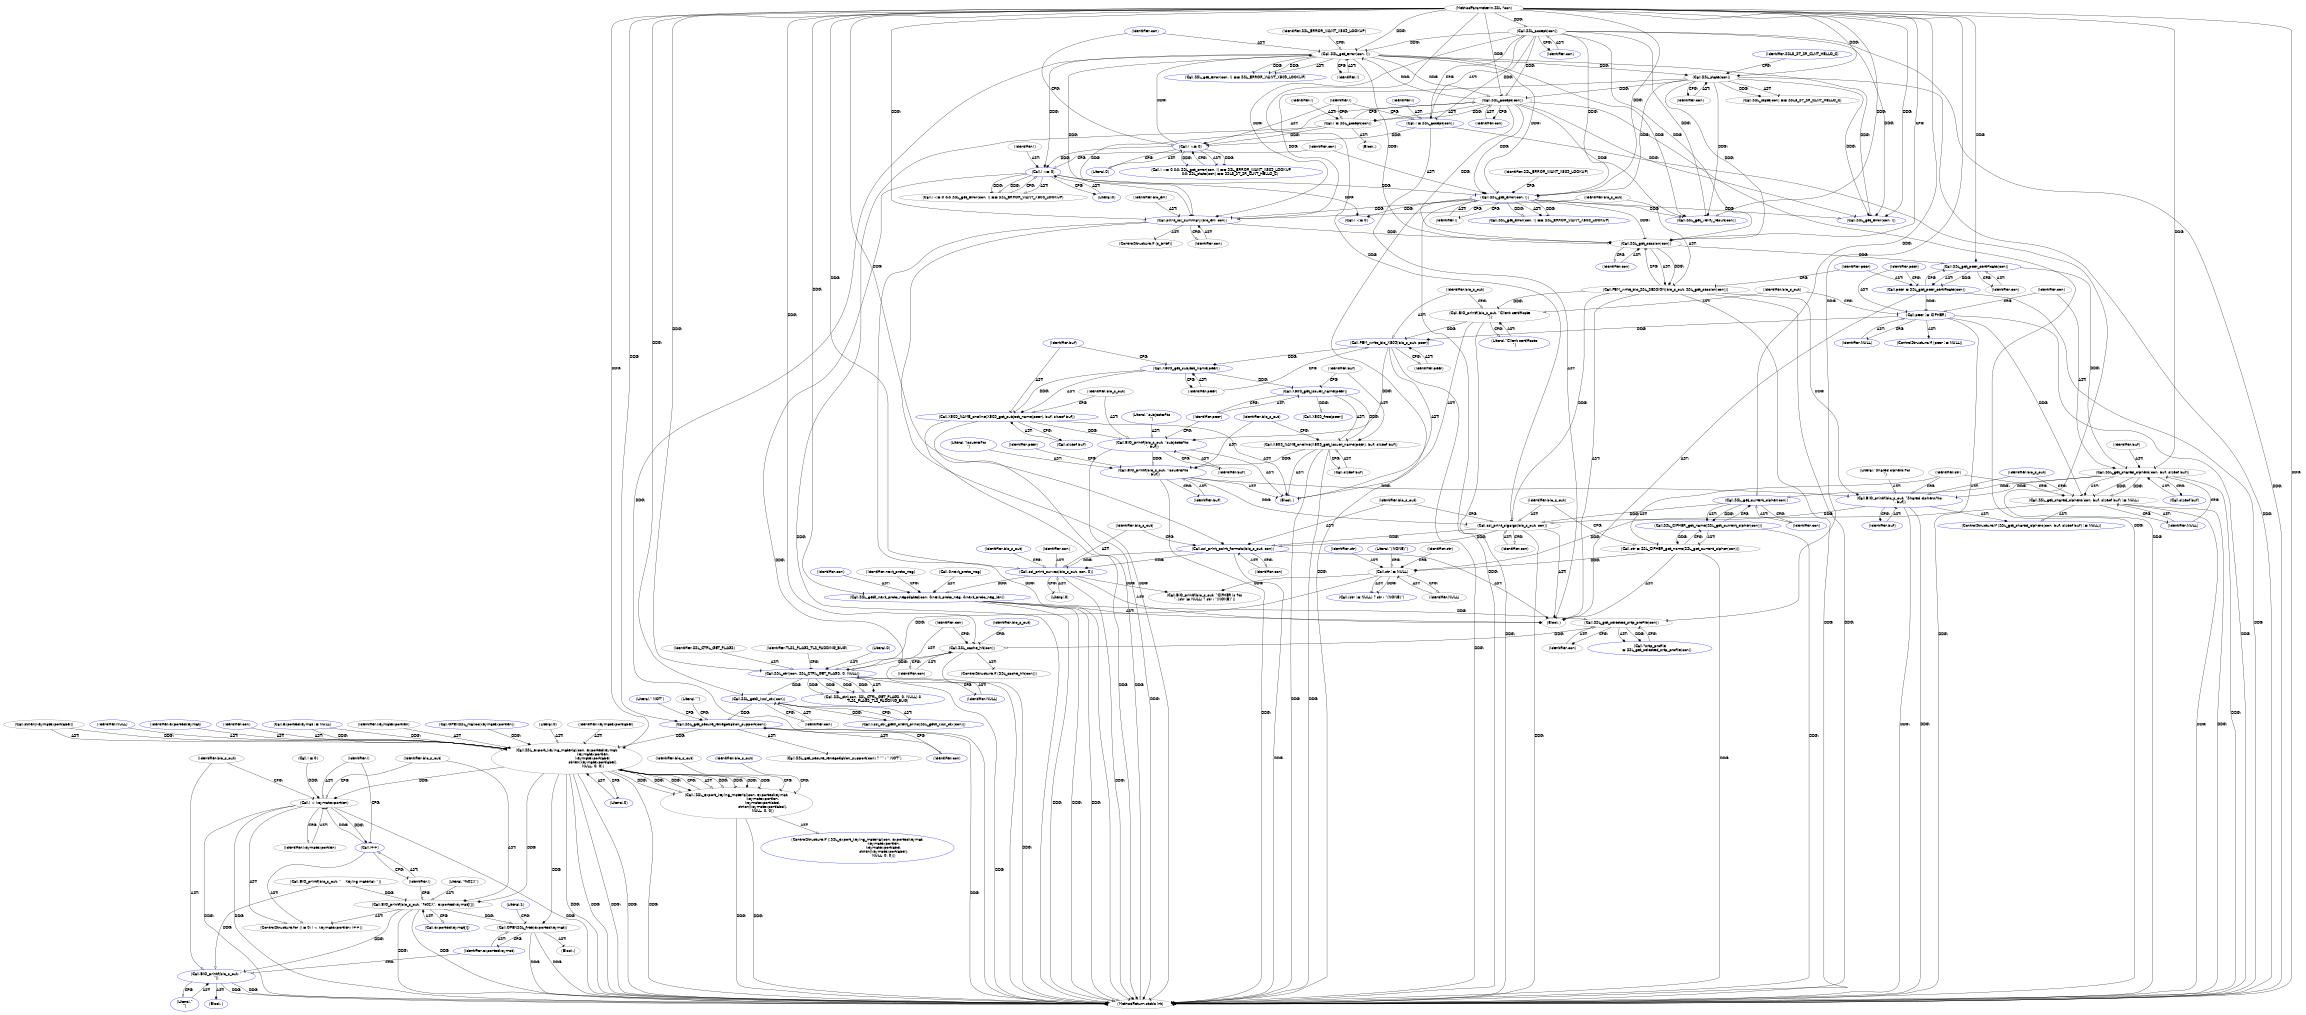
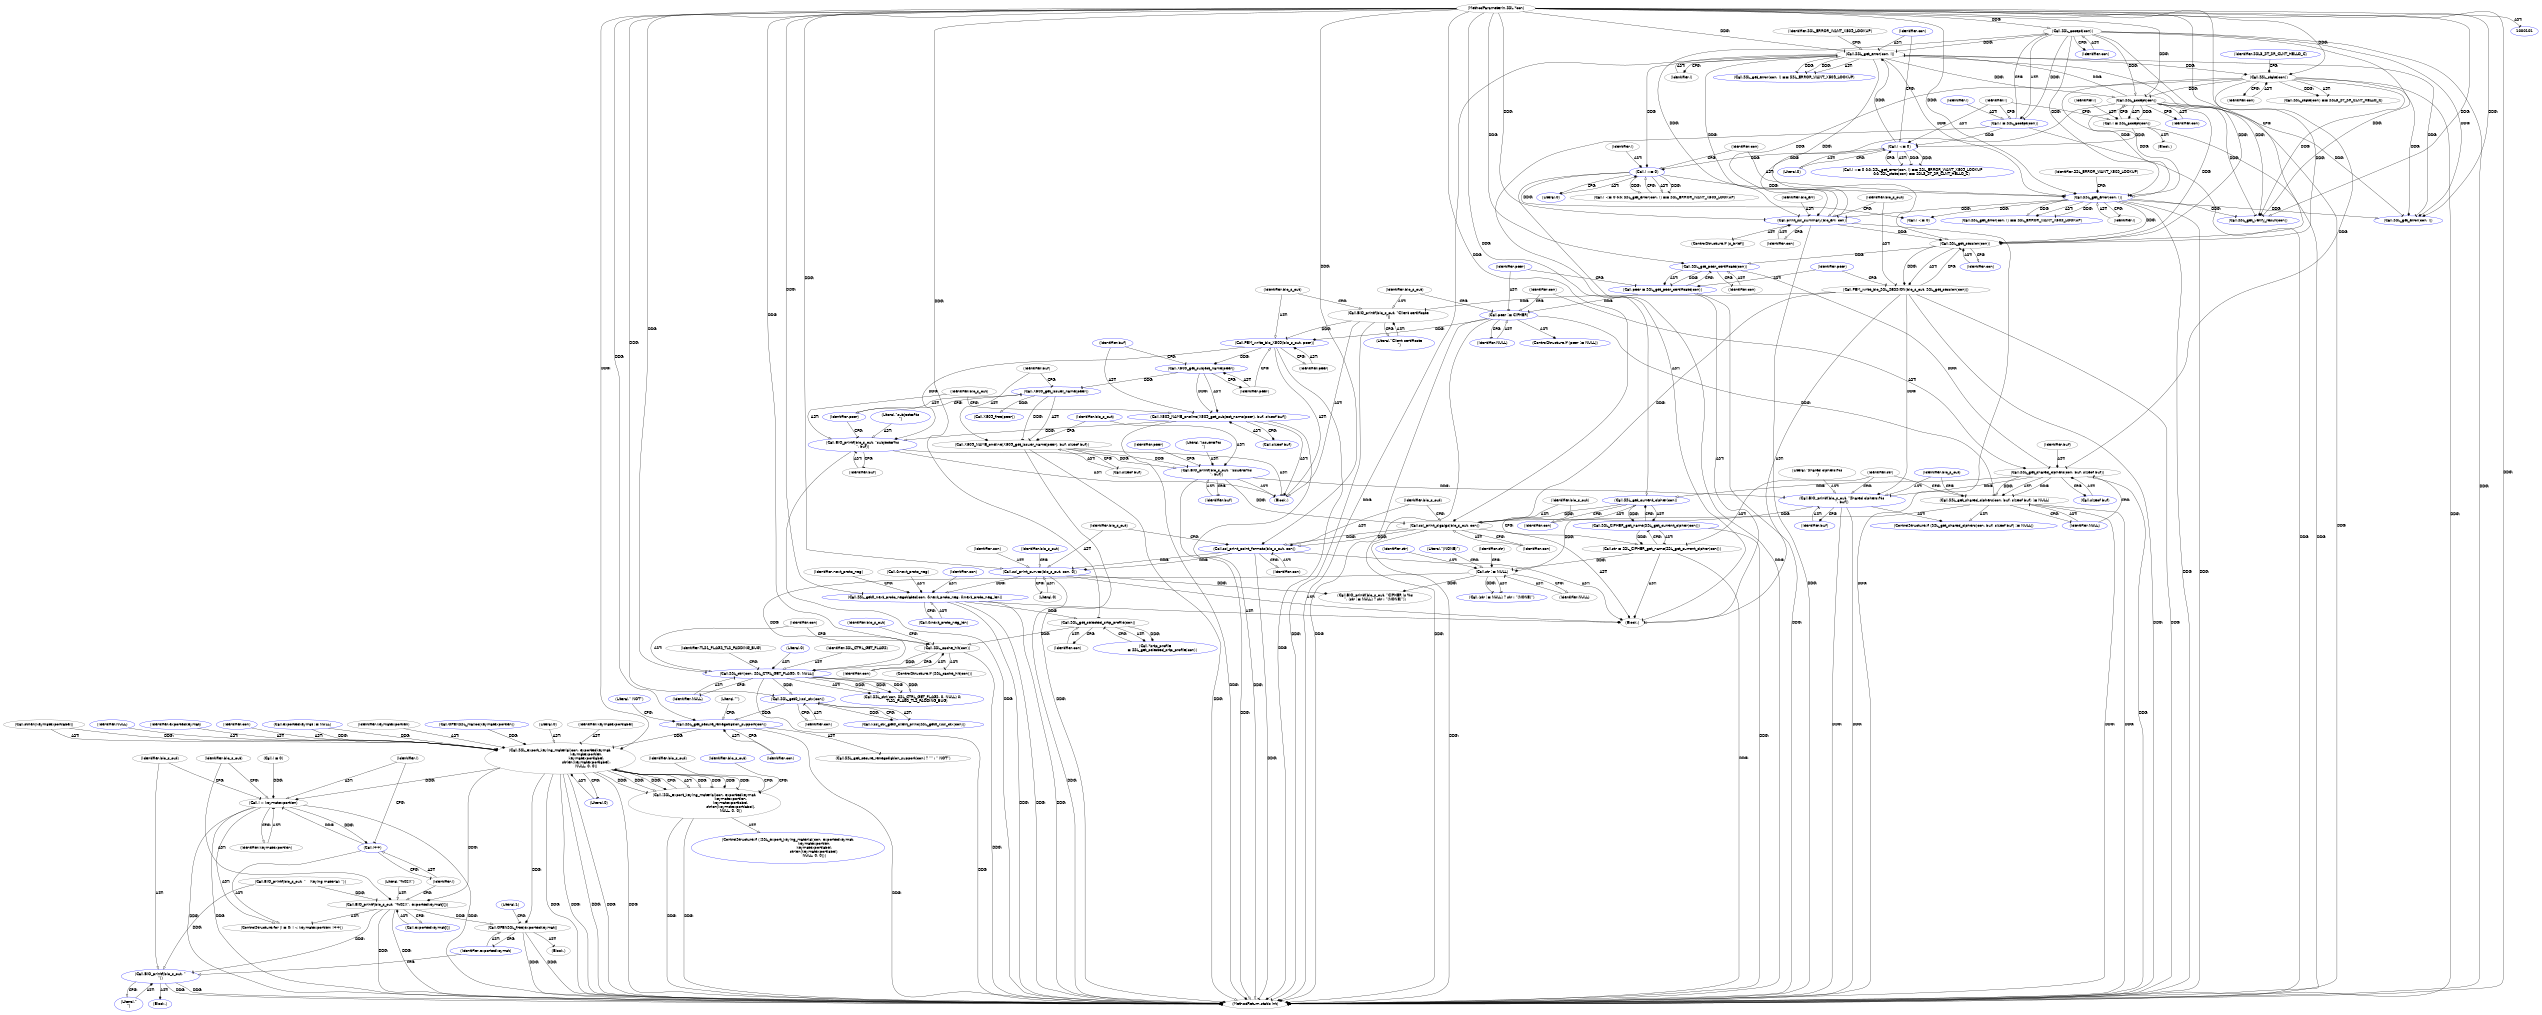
node "1000101": added
edge "(MethodParameterIn,SSL *con)" -> "(Call,ssl_print_sigalgs(bio_s_out, con))": arrowhead tee -> diamond
node "(Call,&next_proto_neg_len)": added
